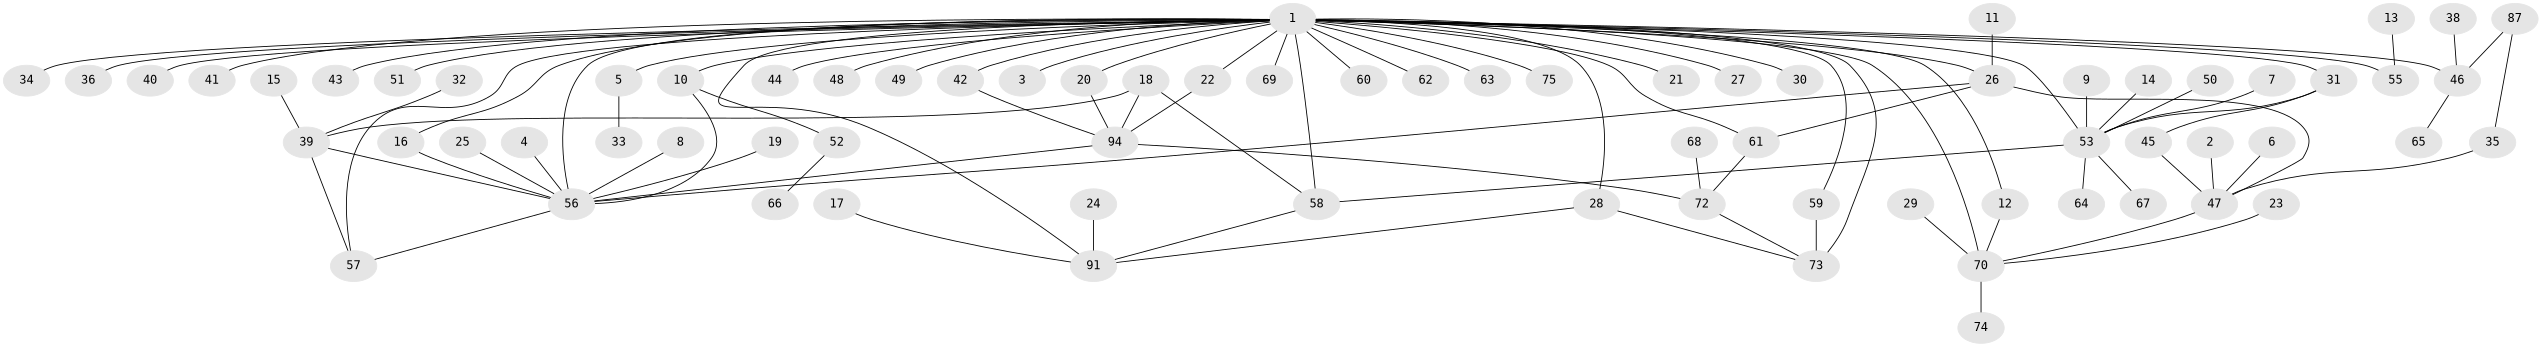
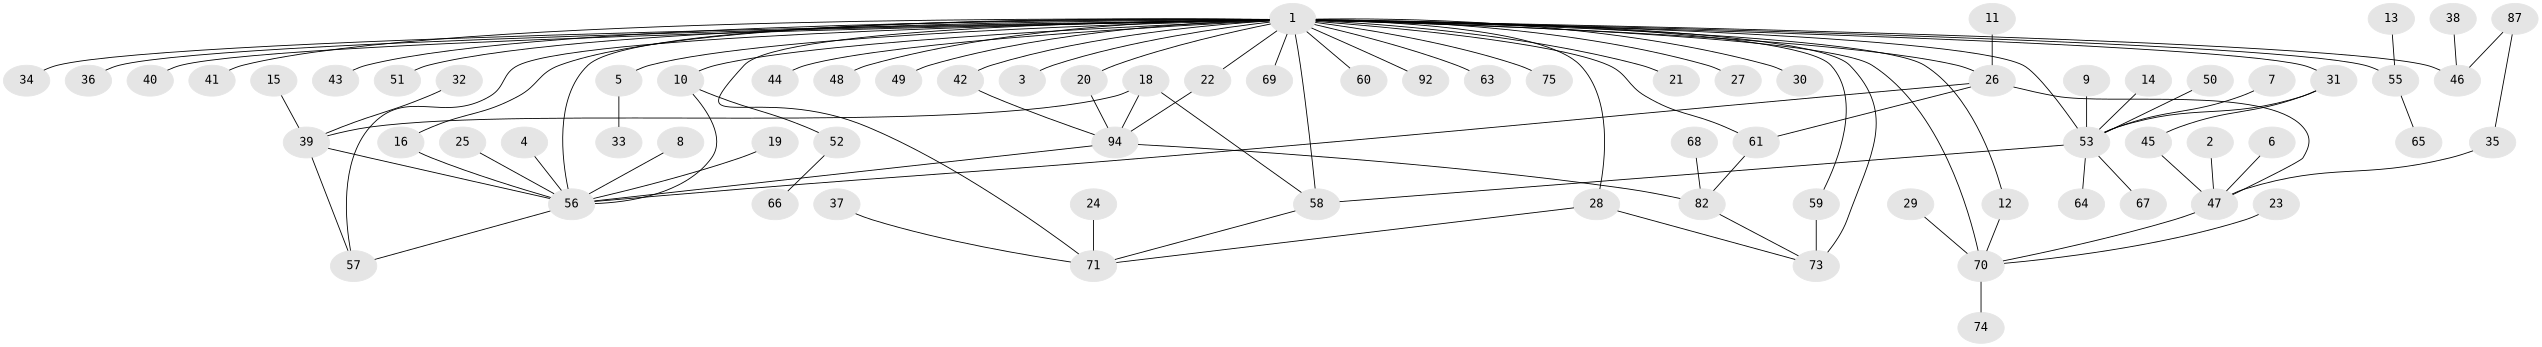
node "62": label "62" -> "92"
edge "46" -- "65": now "55" -- "65"
node "17": label "17" -> "37"
node "72": label "72" -> "82"
node "91": label "91" -> "71"
